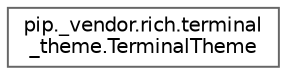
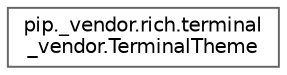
node "pip._vendor.rich.terminal _theme.TerminalTheme": label "pip._vendor.rich.terminal _theme.TerminalTheme" -> "pip._vendor.rich.terminal _vendor.TerminalTheme"
